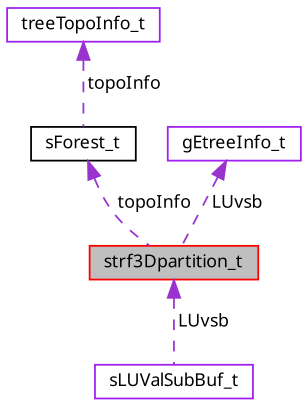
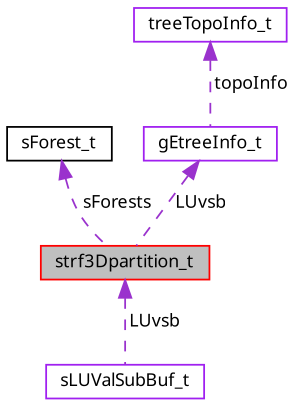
edge "sForest_t" -> "treeTopoInfo_t": now "gEtreeInfo_t" -> "treeTopoInfo_t"
edge "strf3Dpartition_t" -> "sForest_t": label " topoInfo" -> " sForests"
